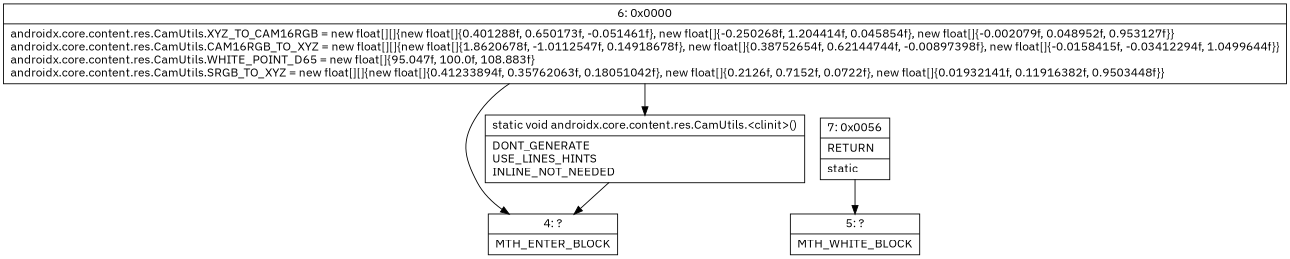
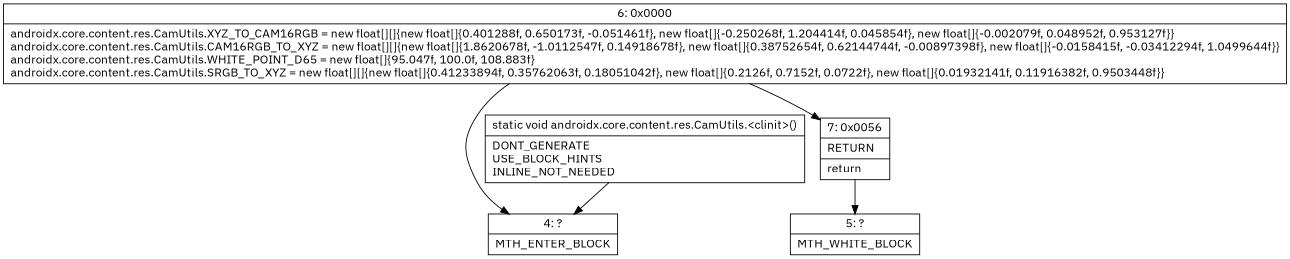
edge "6: 0x0000" -> "static void androidx.core.content.res.CamUtils.<clinit>()": now "6: 0x0000" -> "7: 0x0056"
node "static void androidx.core.content.res.CamUtils.<clinit>()": text "USE_LINES_HINTS" -> "USE_BLOCK_HINTS"
node "7: 0x0056": text "static" -> "return"
